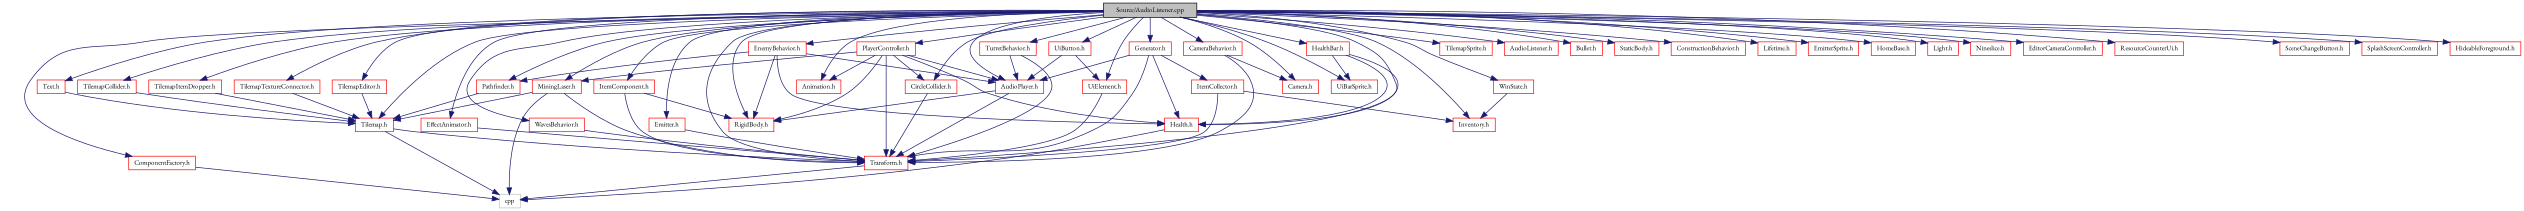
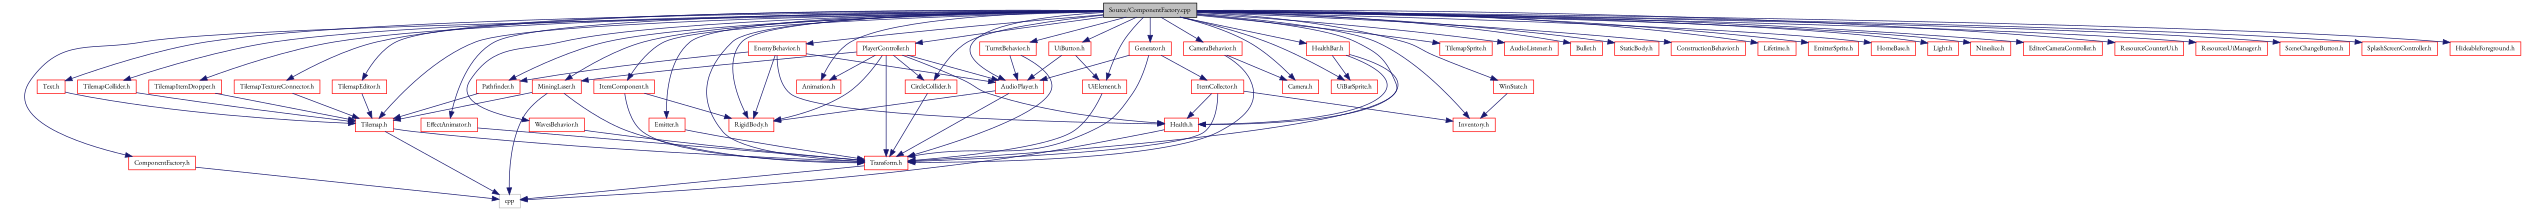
node "Source/AudioListener.cpp": label "Source/AudioListener.cpp" -> "Source/ComponentFactory.cpp"
node "ResourcesUiManager.h": added
edge "Generator.h" -> "Health.h": now "ItemCollector.h" -> "Health.h"
